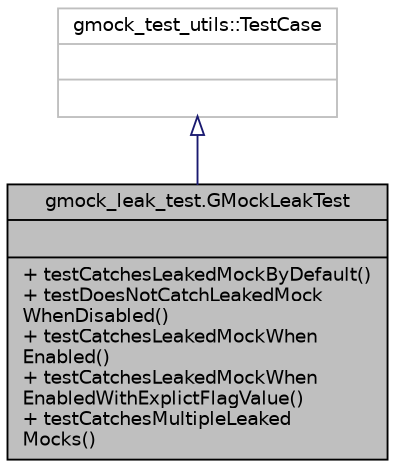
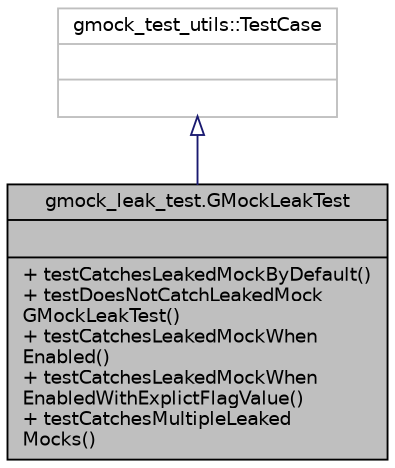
node "gmock_leak_test.GMockLeakTest": text "WhenDisabled()" -> "GMockLeakTest()"
